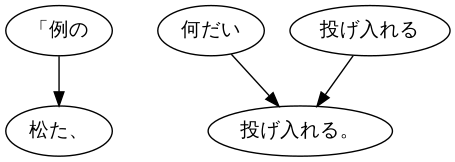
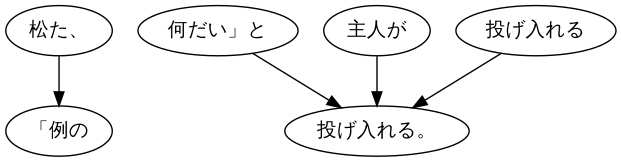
node "何だい": label "何だい" -> "主人が"
node "何だい」と": added
edge "「例の" -> "松た、": reversed
